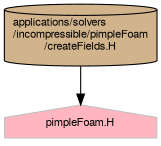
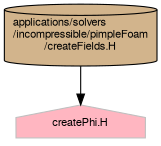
node "pimpleFoam.H": label "pimpleFoam.H" -> "createPhi.H"
